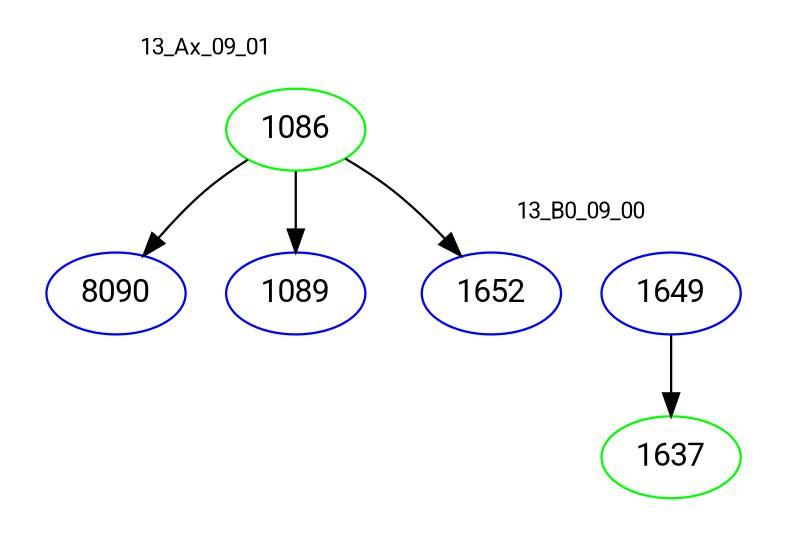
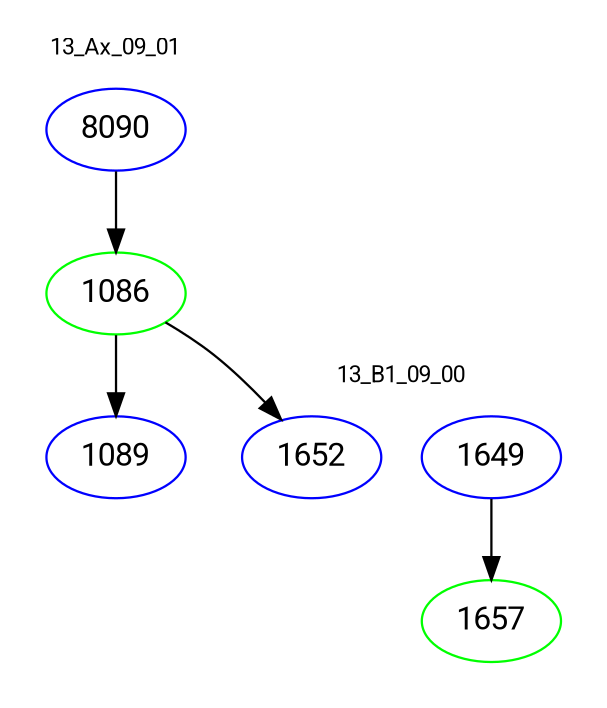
edge "1086" -> "8090": reversed
cluster "13_B0_09_00": label "13_B0_09_00" -> "13_B1_09_00"
node "1637": label "1637" -> "1657"
